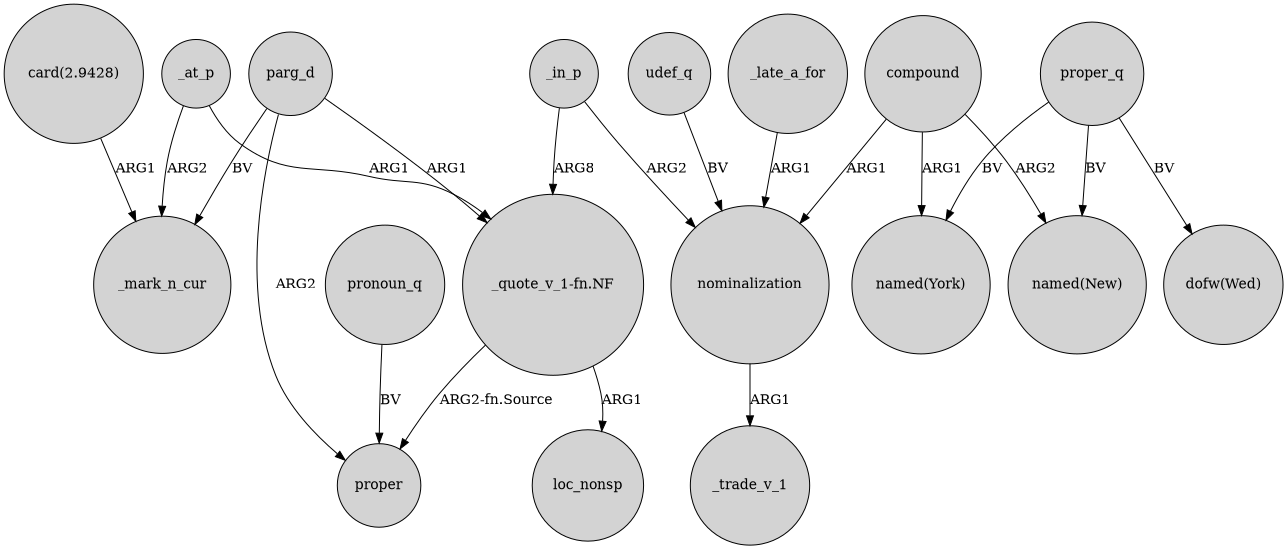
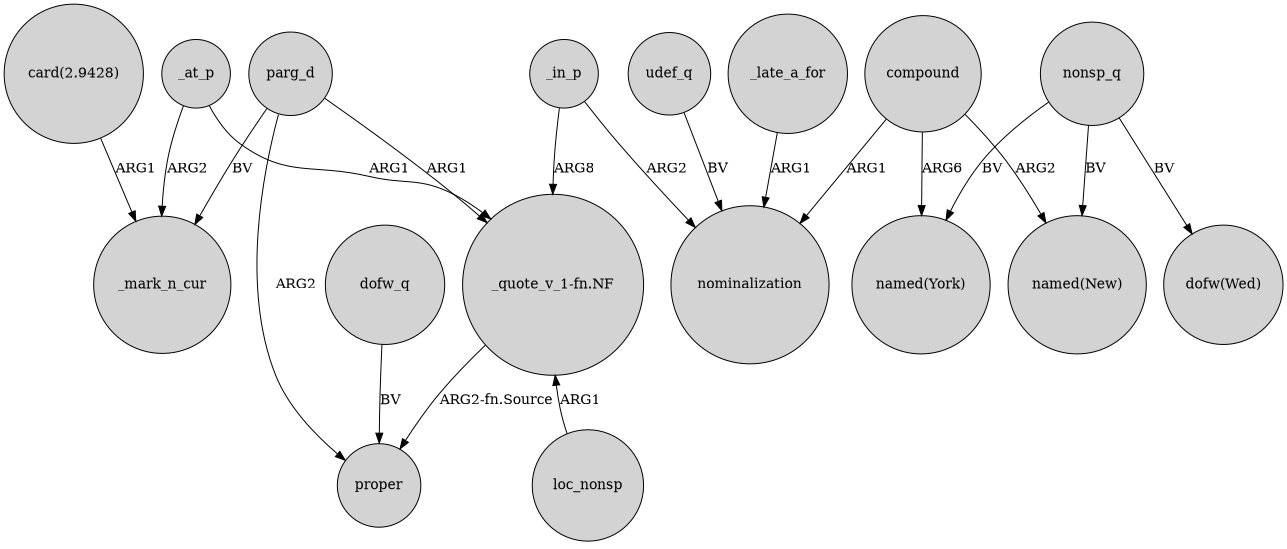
node "proper_q": label "proper_q" -> "nonsp_q"
edge "compound" -> "named(York)": label "ARG1" -> "ARG6"
node "pronoun_q": label "pronoun_q" -> "dofw_q"
edge "_quote_v_1-fn.NF" -> "loc_nonsp": reversed
node "_trade_v_1": removed
